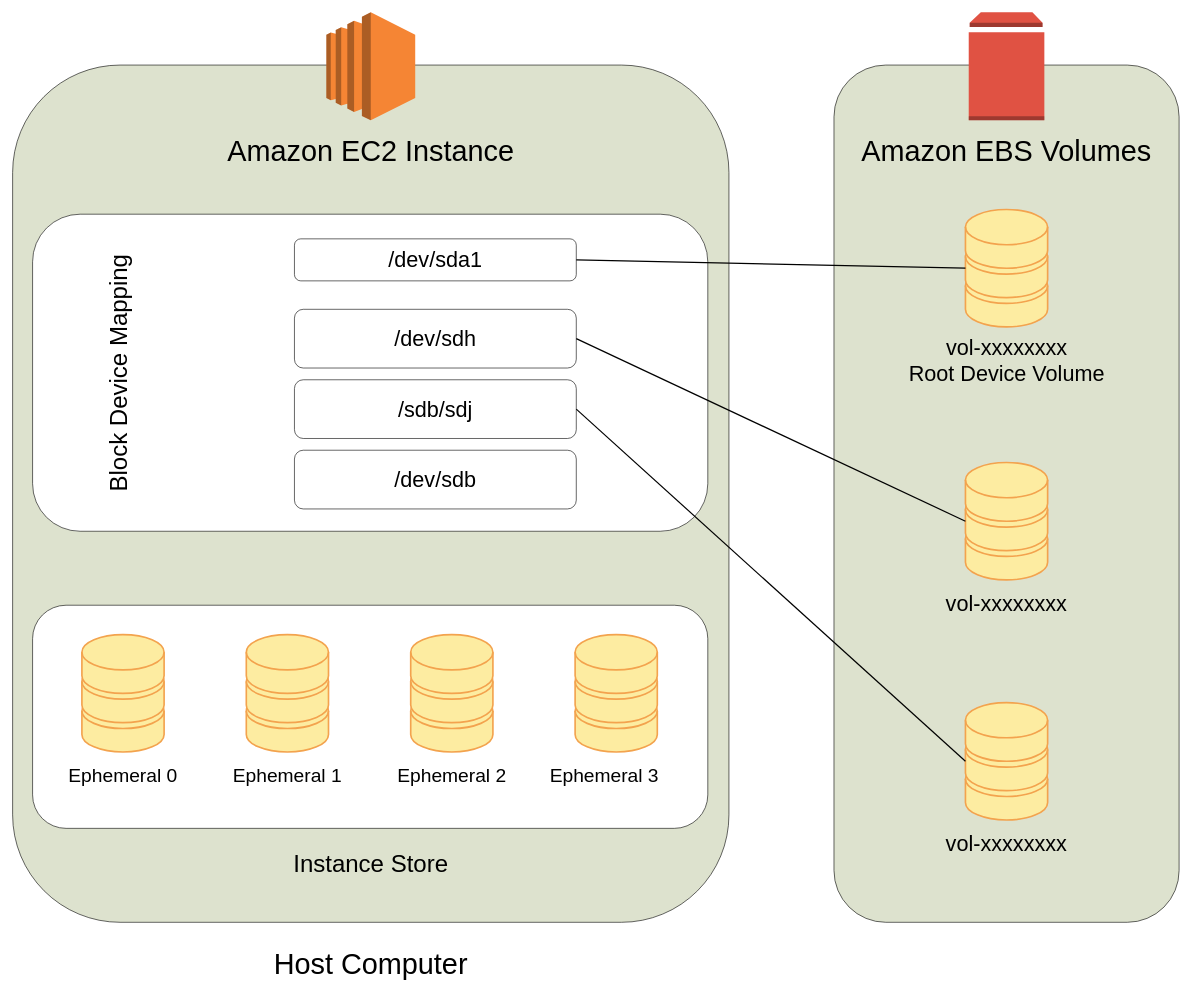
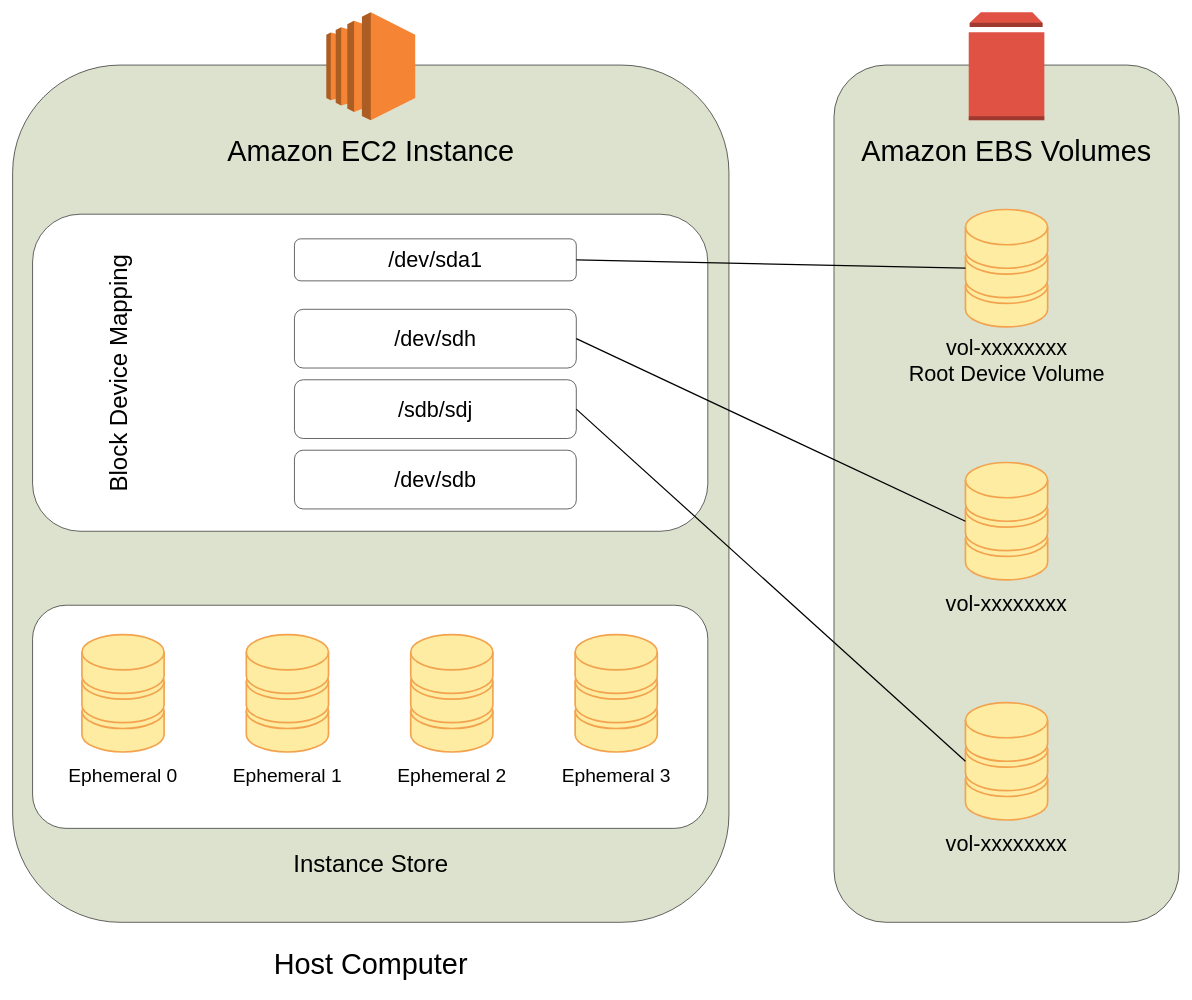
node "Ephemeral 3": moved (604, 775) -> (616, 775)
